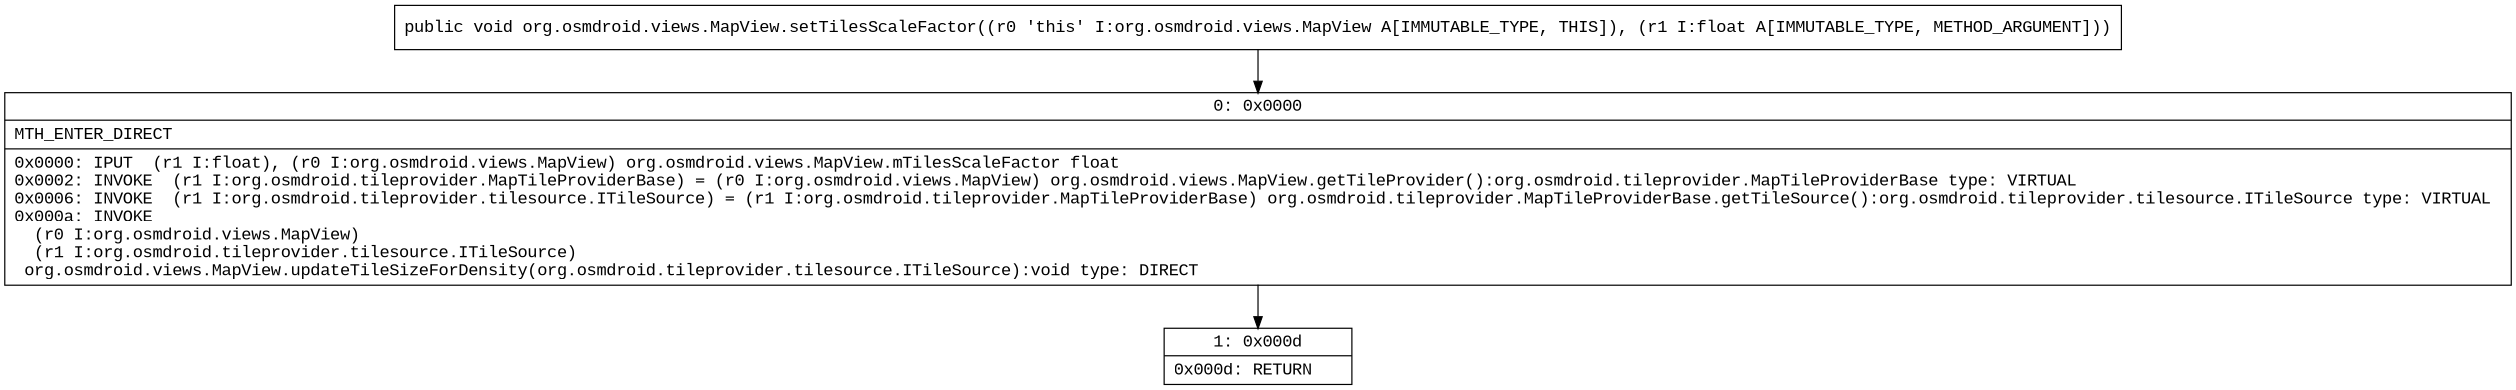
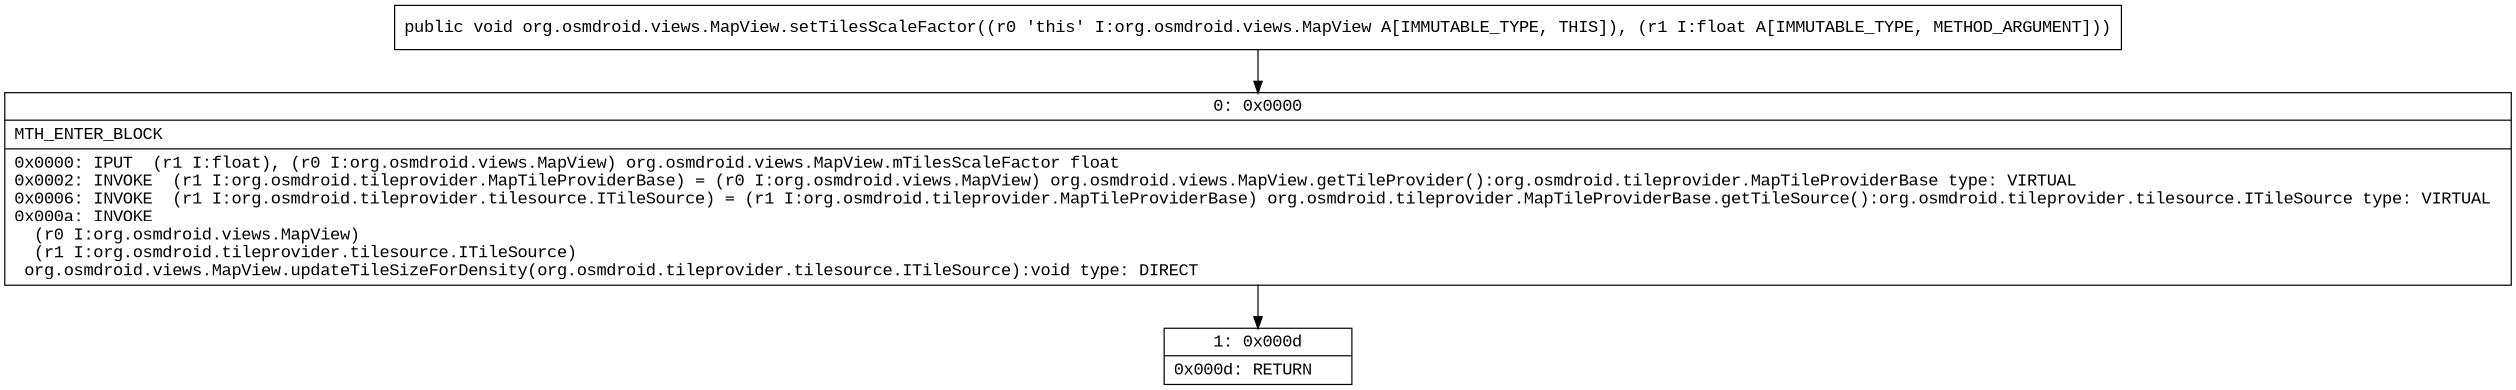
node "0: 0x0000": text "MTH_ENTER_DIRECT" -> "MTH_ENTER_BLOCK"
